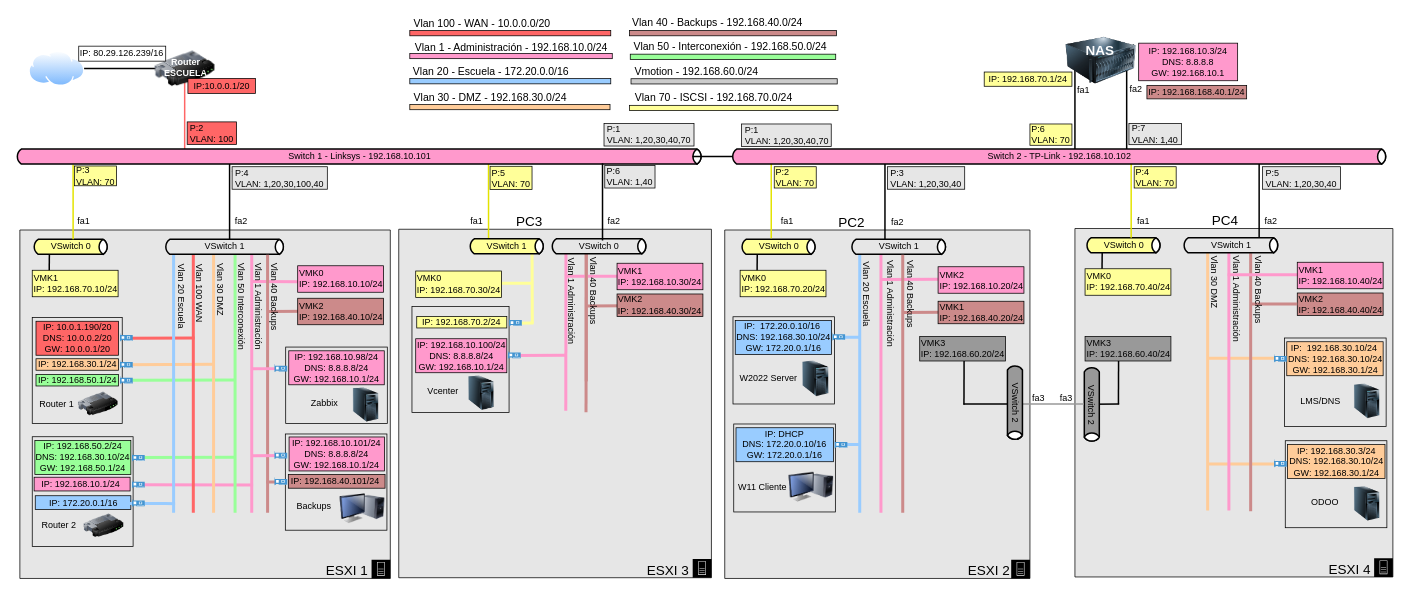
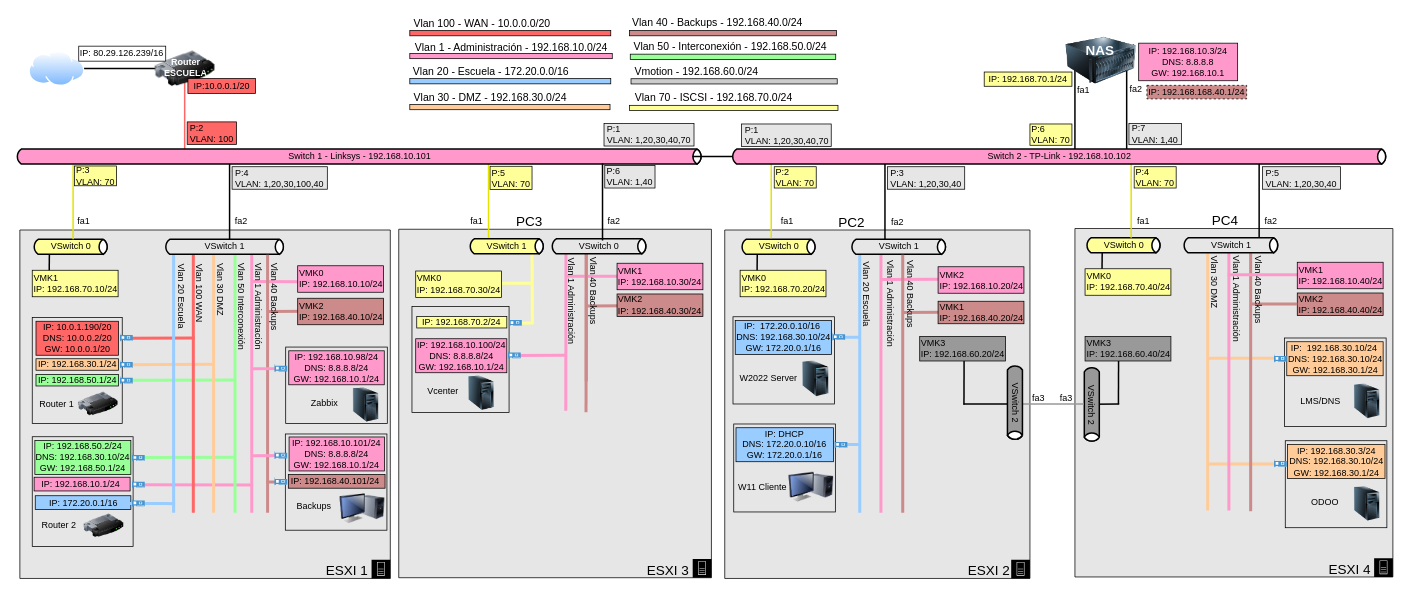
node "IP: 192.168.168.40.1/24": style solid -> dashed
